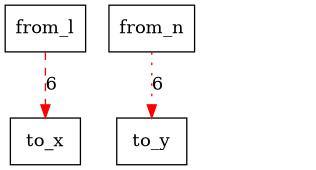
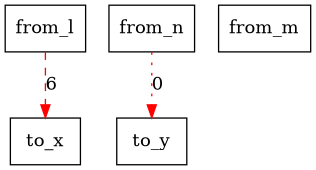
node "from_m": added
edge "from_n" -> "to_y": label "6" -> "0"
